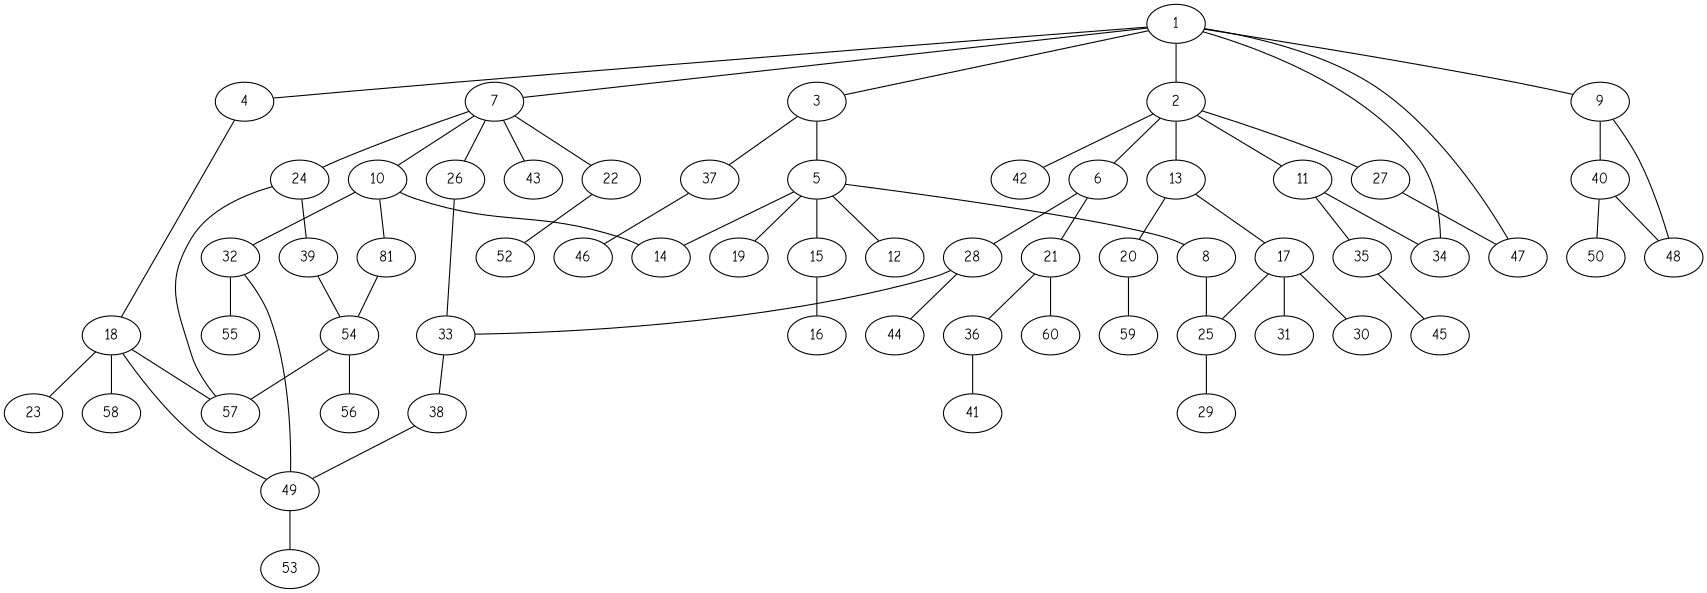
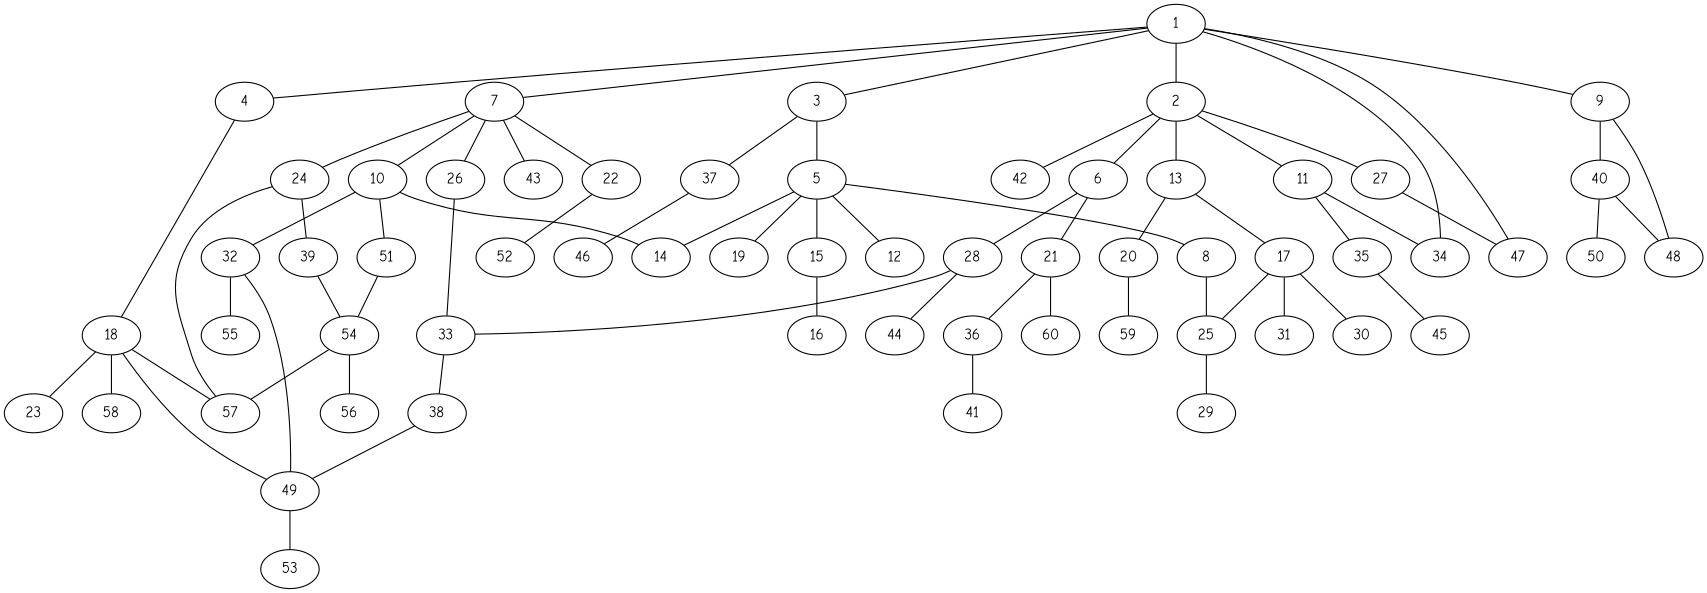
node "81": label "81" -> "51"
